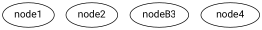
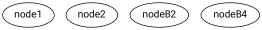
node "nodeB3": label "nodeB3" -> "nodeB2"
node "node4": label "node4" -> "nodeB4"
